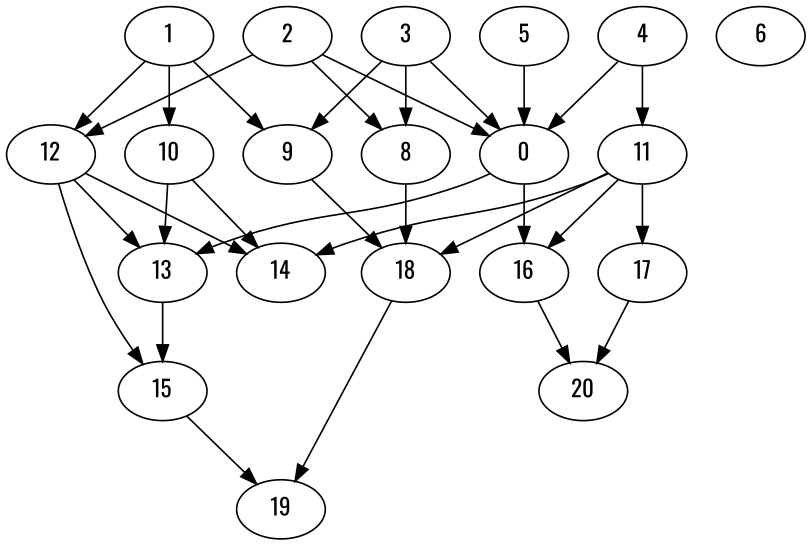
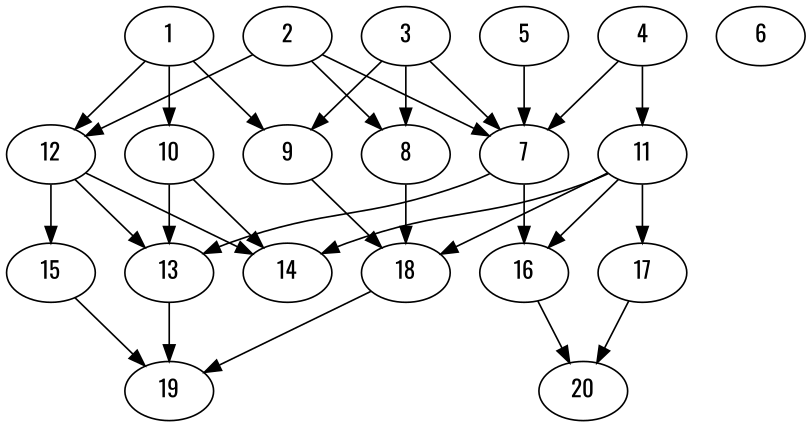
node "0": label "0" -> "7"
edge "13" -> "15": now "13" -> "19"
